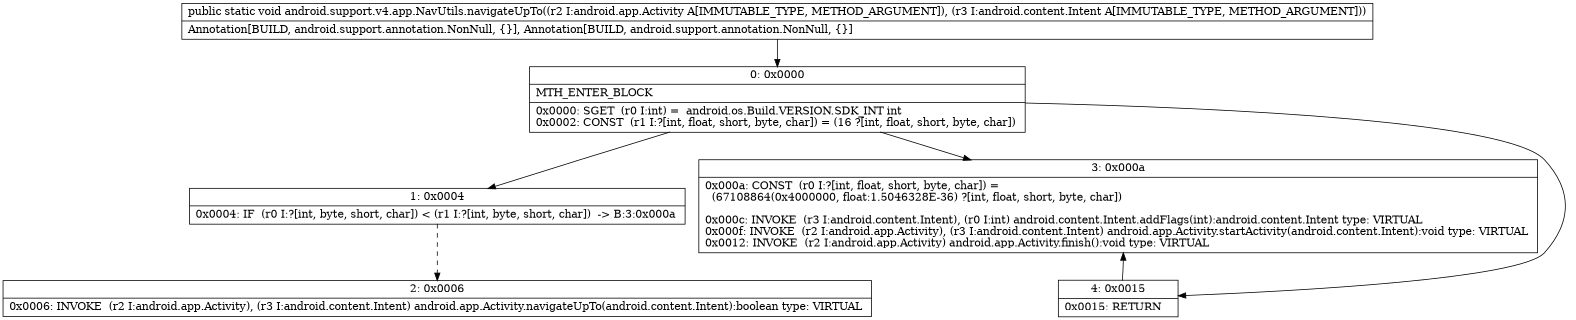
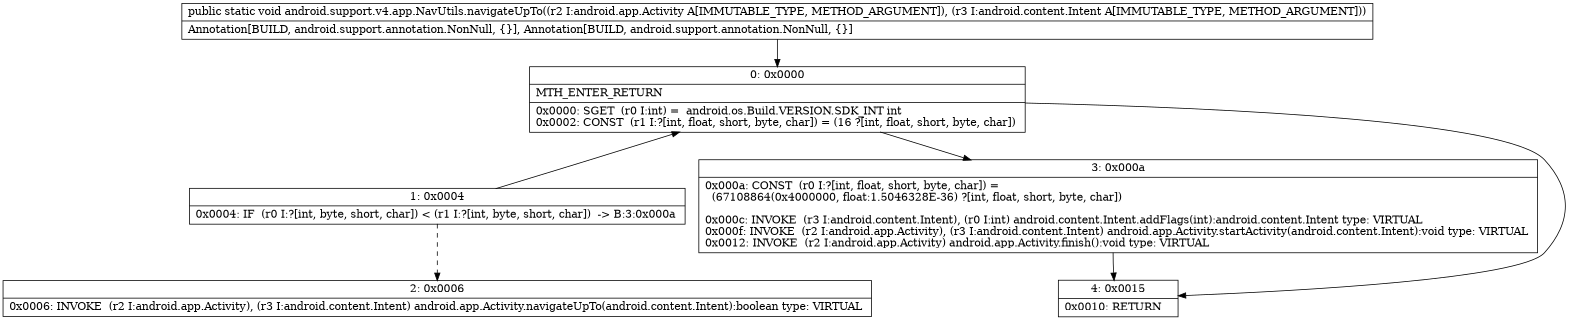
node "0: 0x0000": text "MTH_ENTER_BLOCK" -> "MTH_ENTER_RETURN"
edge "0: 0x0000" -> "1: 0x0004": reversed
edge "4: 0x0015" -> "3: 0x000a": reversed
node "4: 0x0015": text "0x0015: RETURN" -> "0x0010: RETURN"
